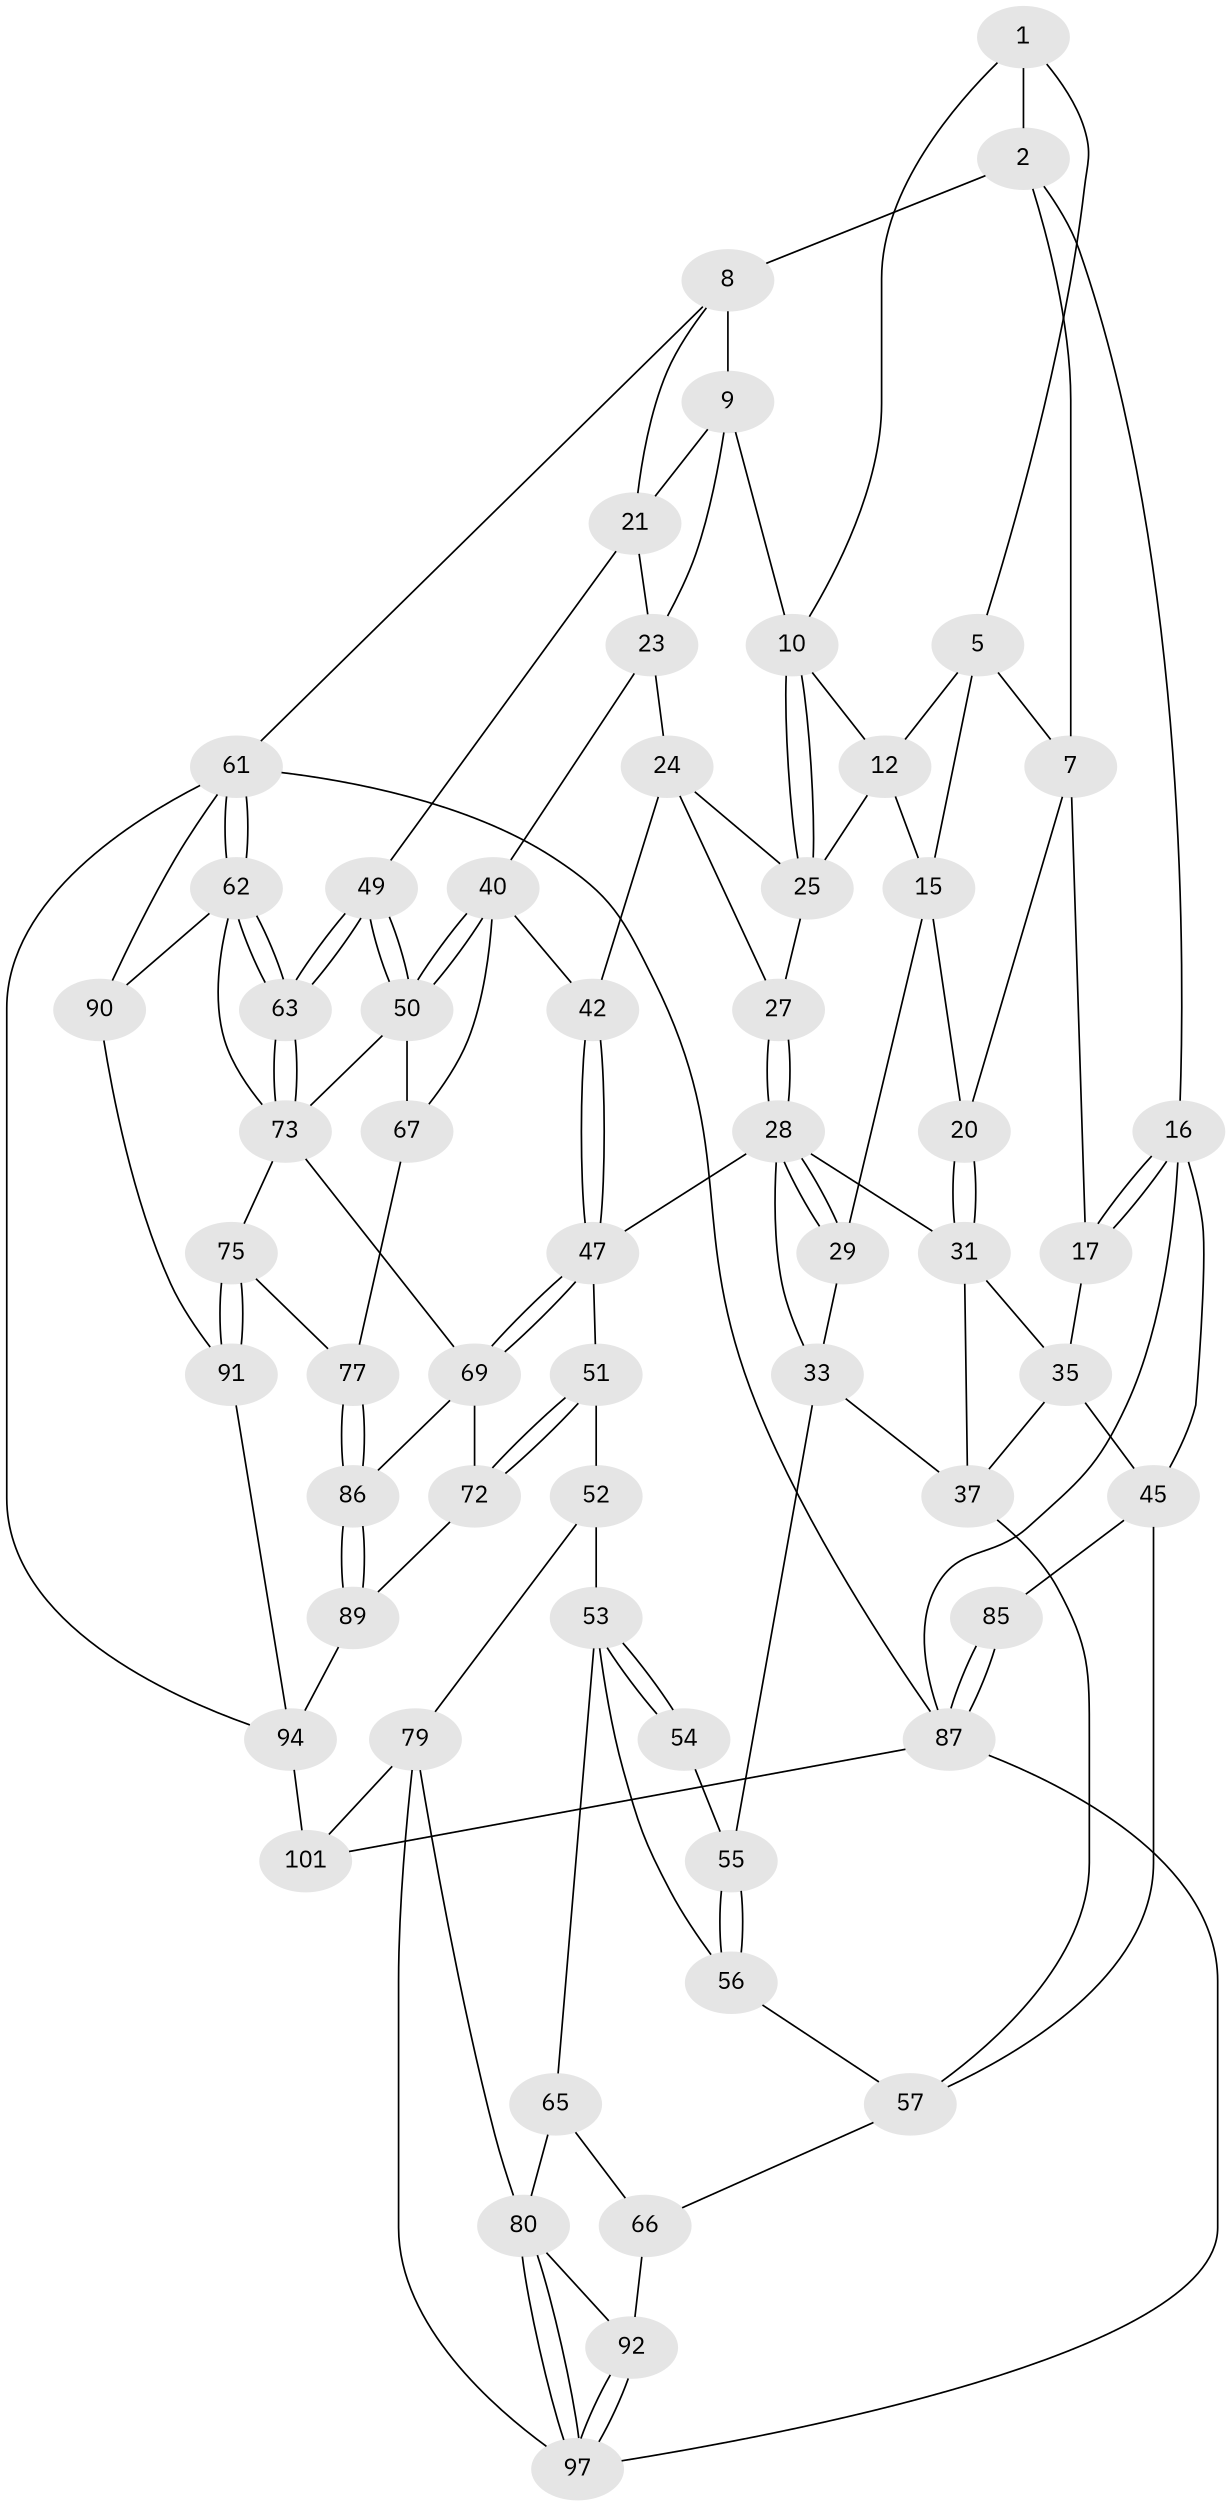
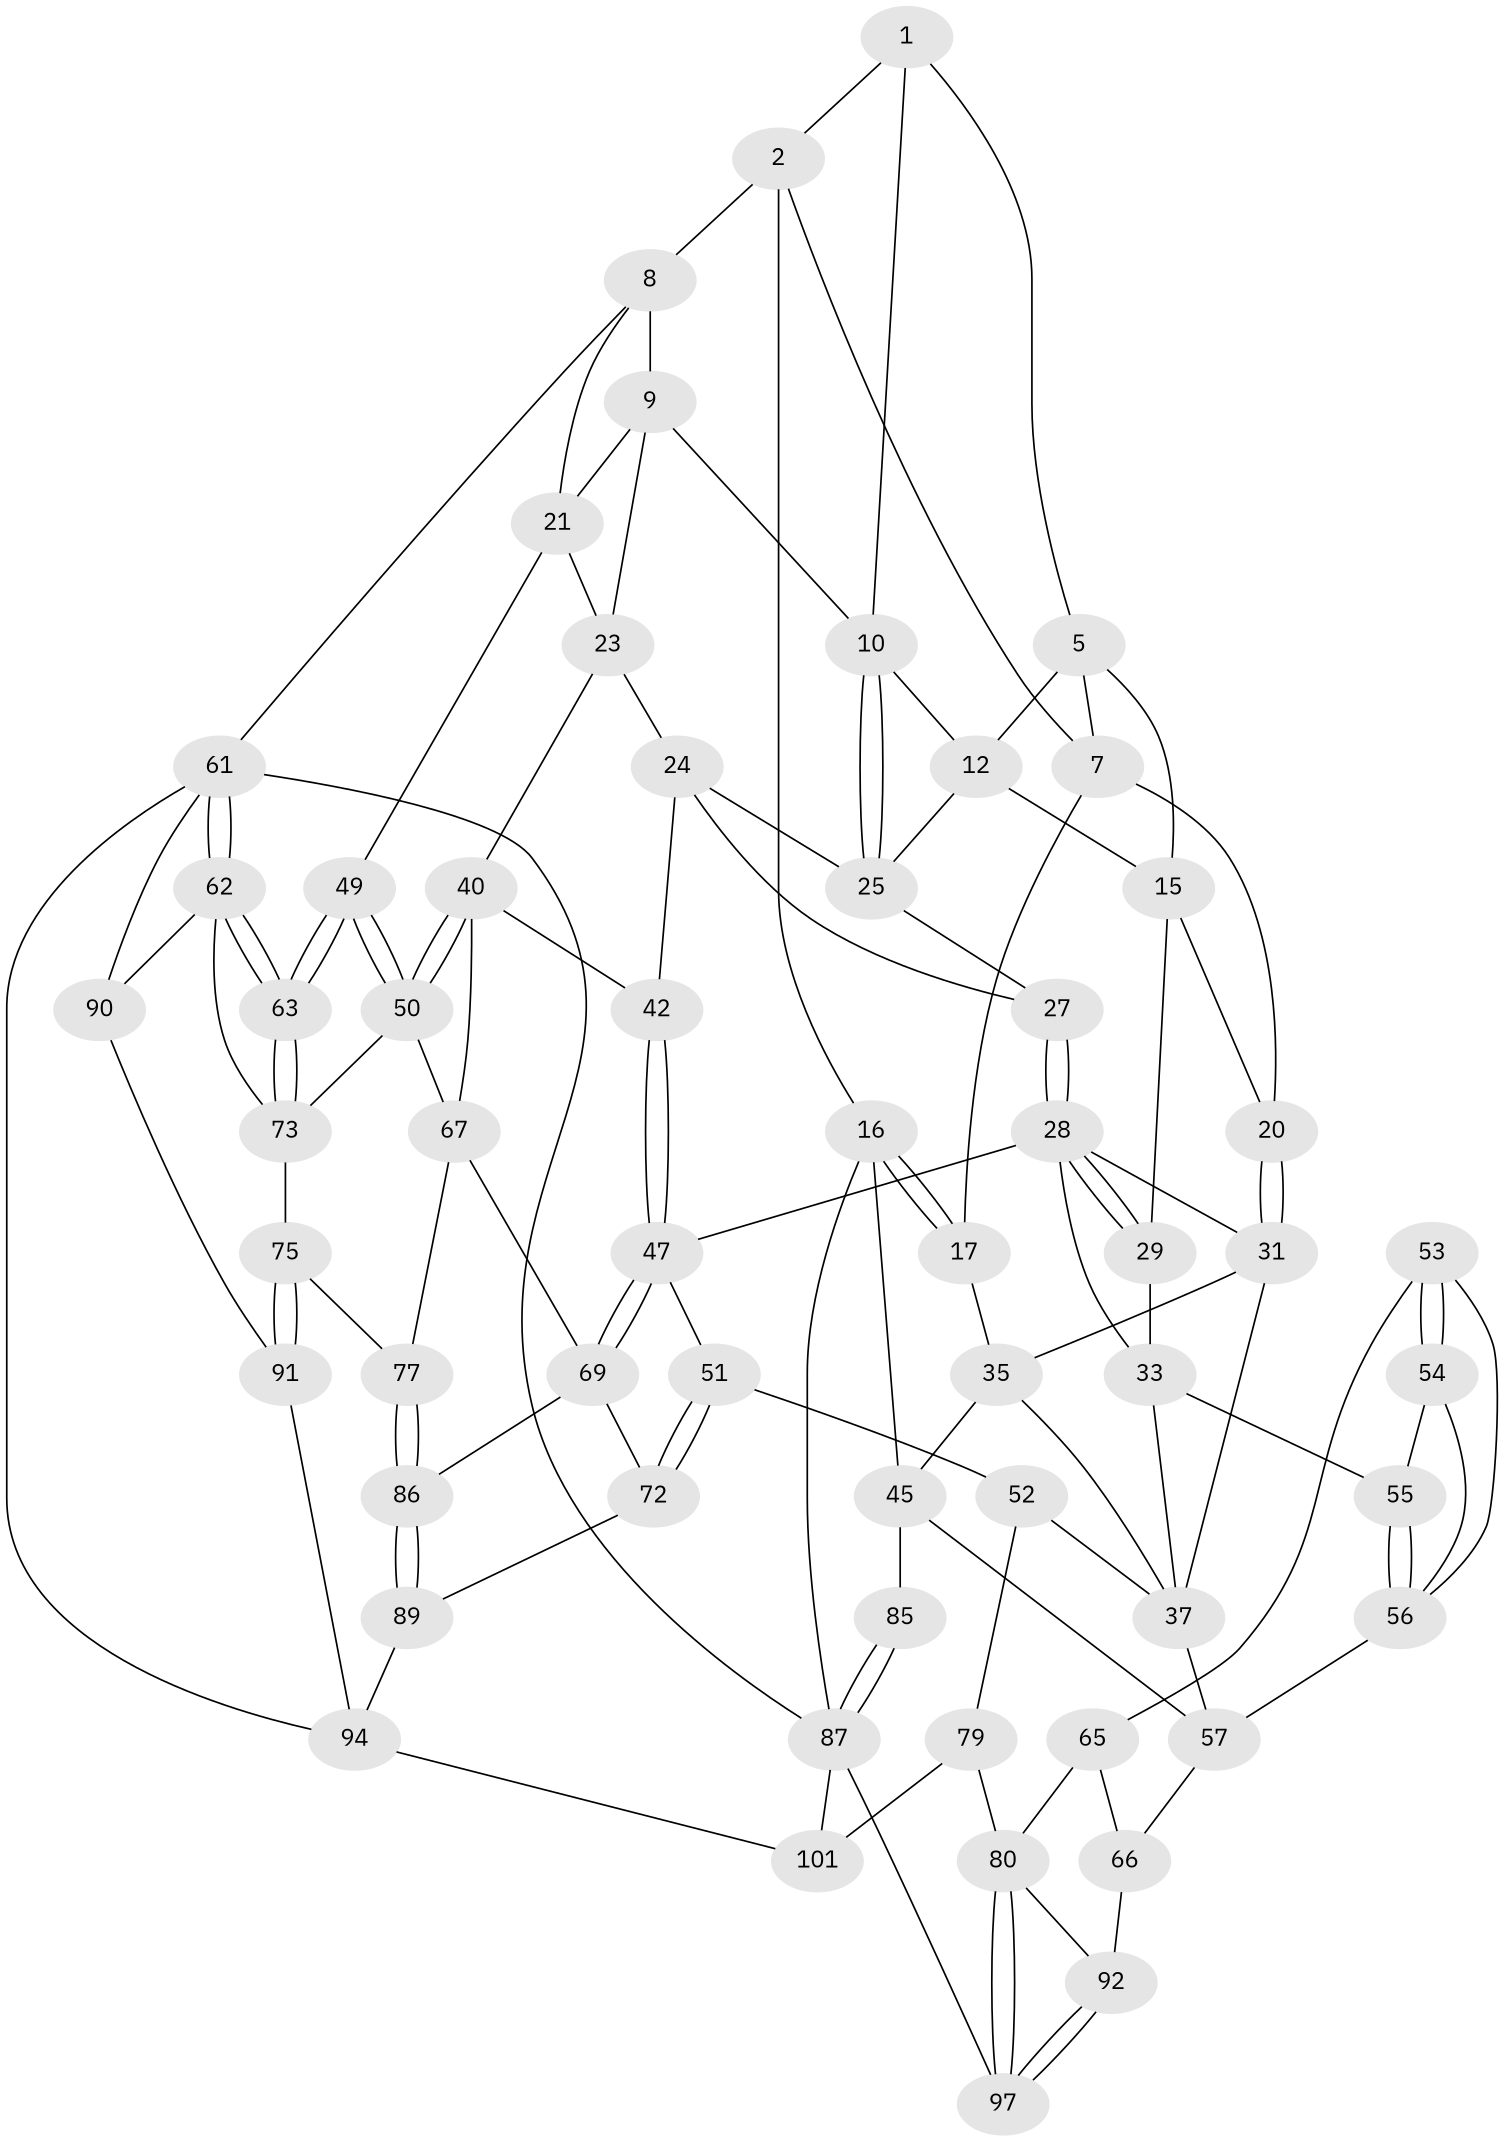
edge "73" -- "69": now "67" -- "69"
edge "54" -- "56": added
edge "52" -- "53": now "52" -- "37"
edge "79" -- "97": removed
